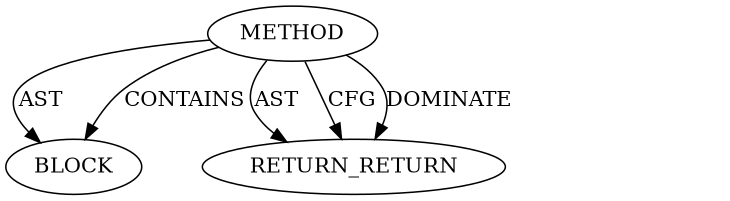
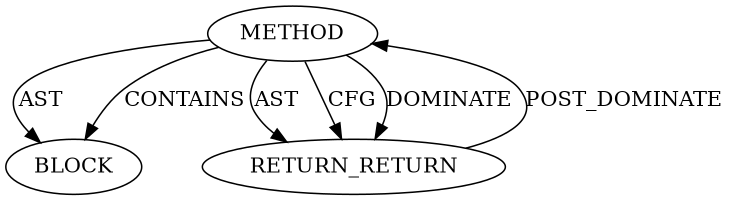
edge "RETURN_RETURN" -> "METHOD": added, label "POST_DOMINATE"
